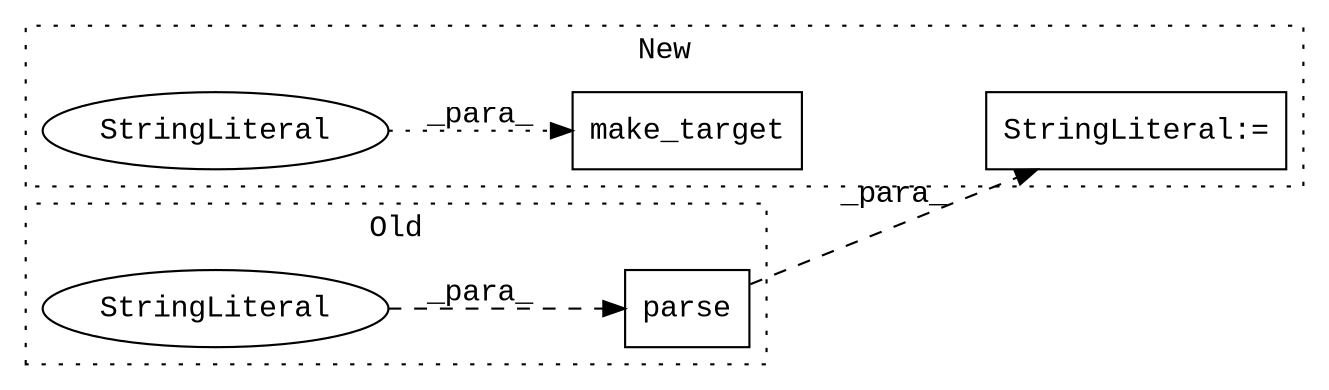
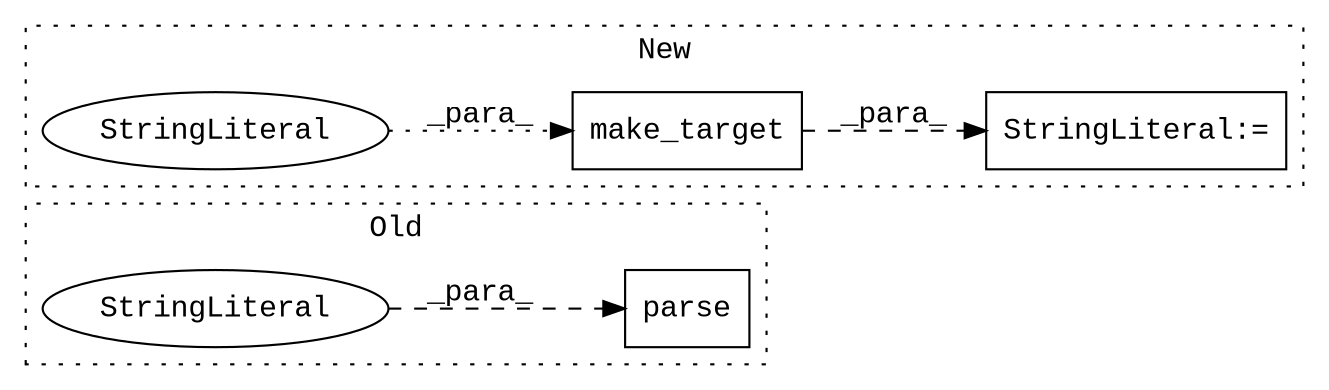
edge "parse" -> "StringLiteral:=": now "make_target" -> "StringLiteral:="
